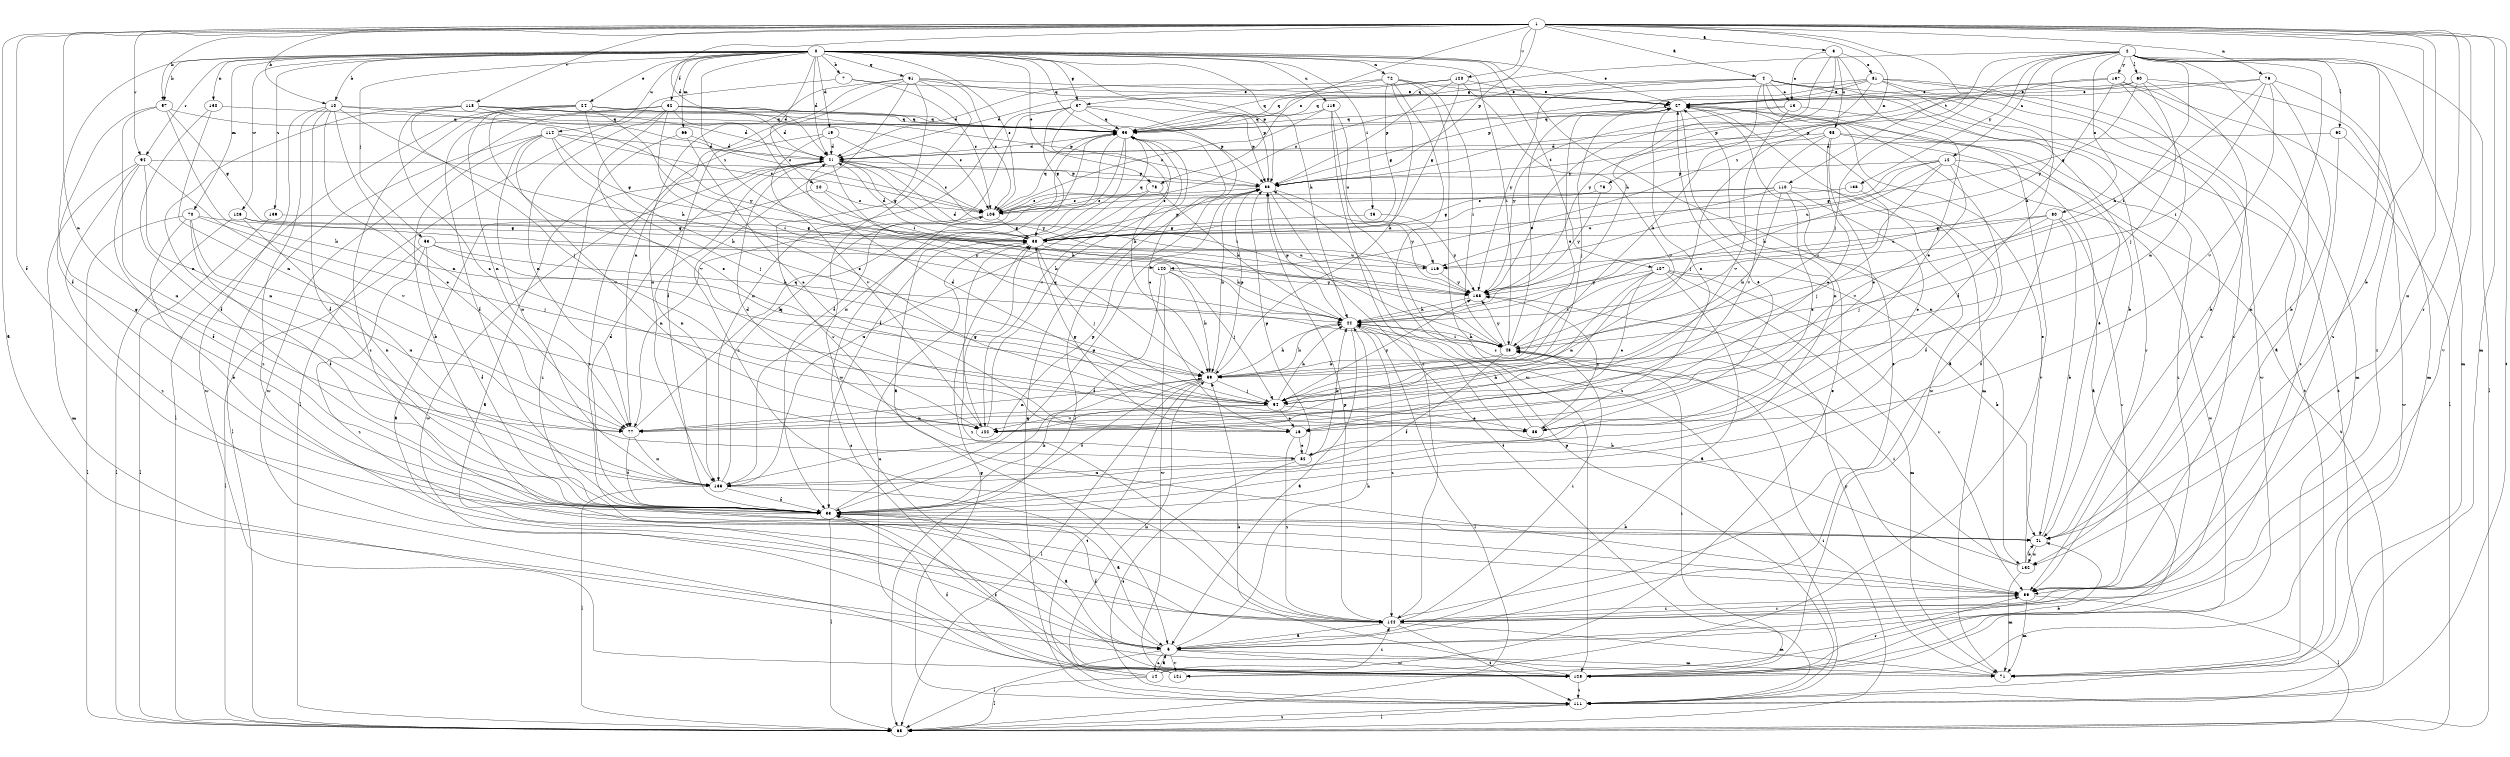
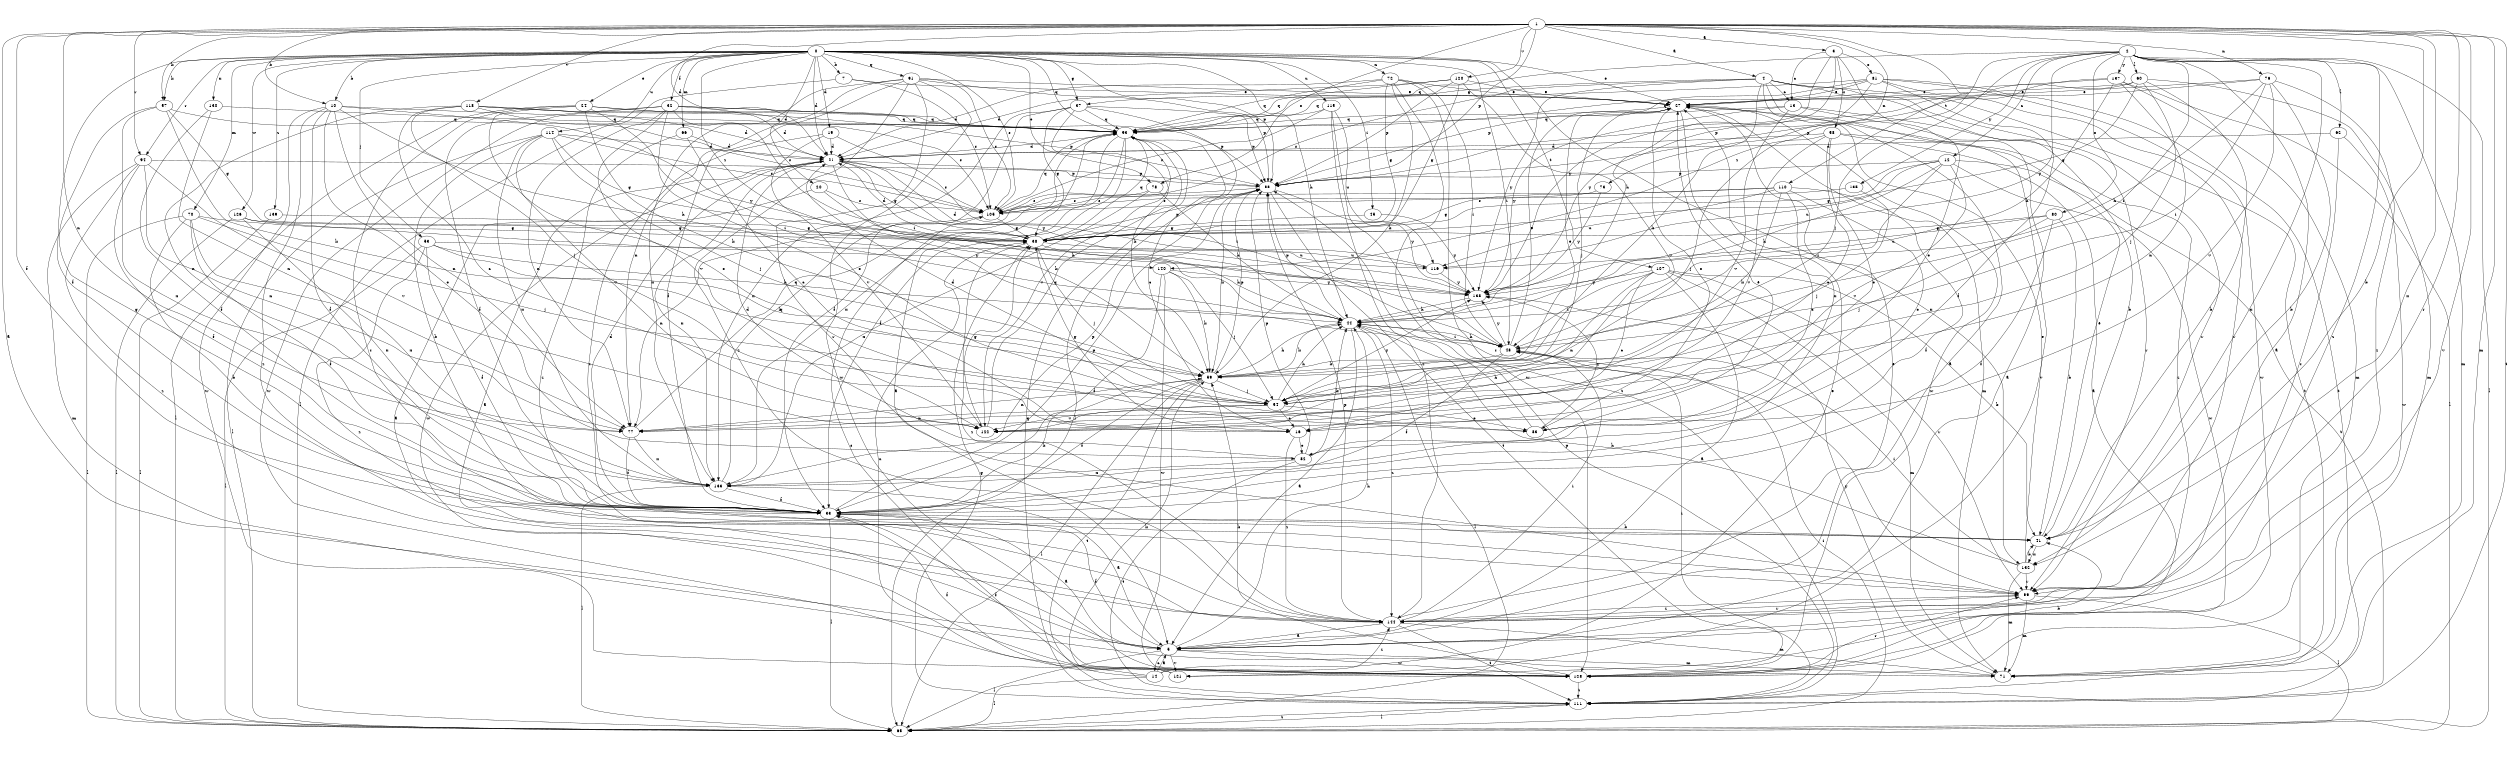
edge "24" -> "77": removed, label "n"
edge "80" -> "99": now "132" -> "99"
edge "13" -> "5": added, label "a"
